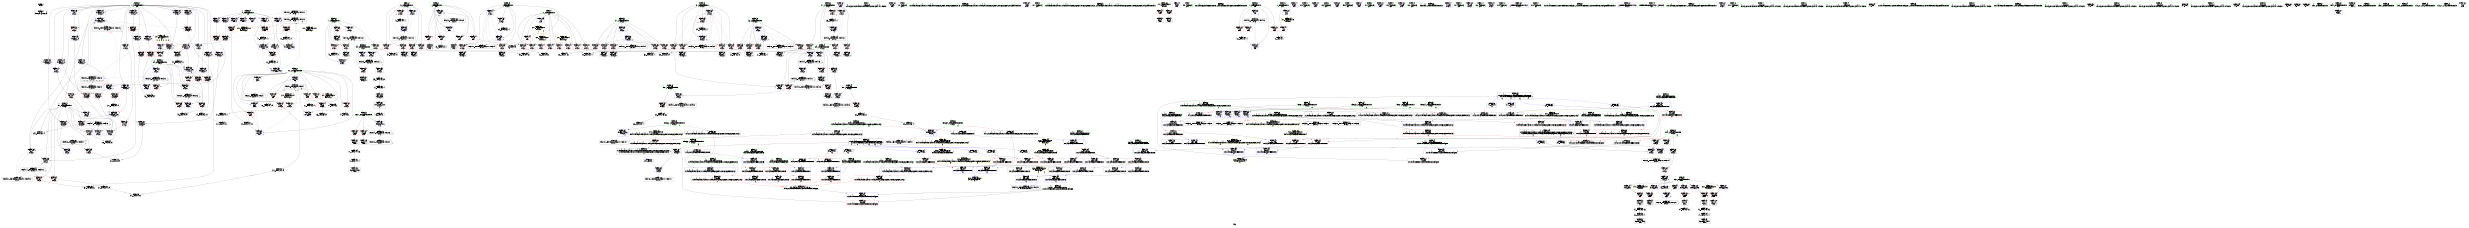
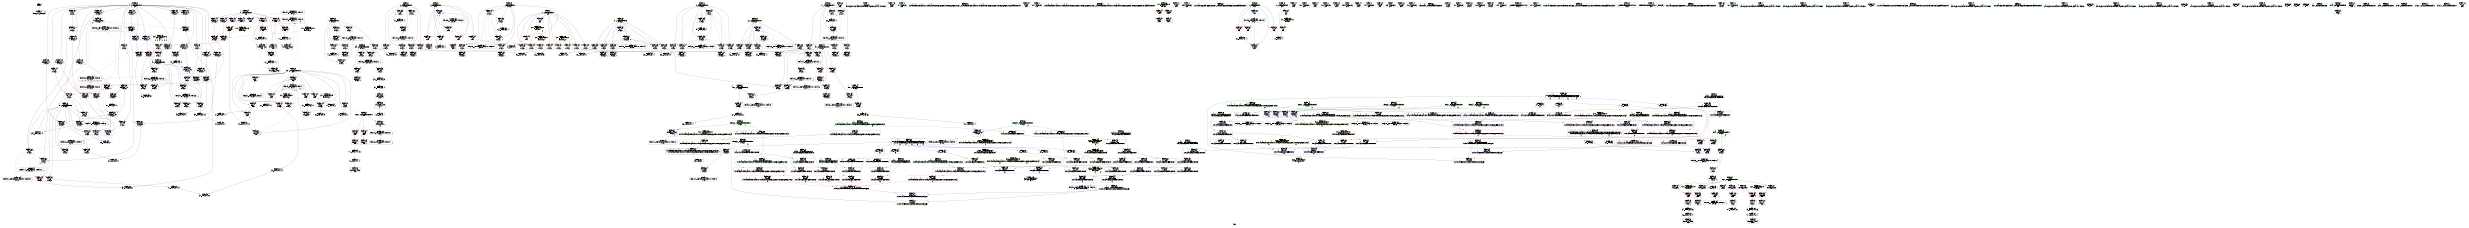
node "NodeID: 192": text "_ZNSt4pairIccEC2NodeID1EEEOT_OT0_" -> "_ZNSt4pairIccEC2IccLb1EEEOT_OT0_"
